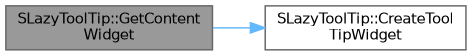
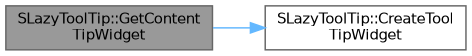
node "SLazyToolTip::GetContent Widget": label "SLazyToolTip::GetContent Widget" -> "SLazyToolTip::GetContent TipWidget"
